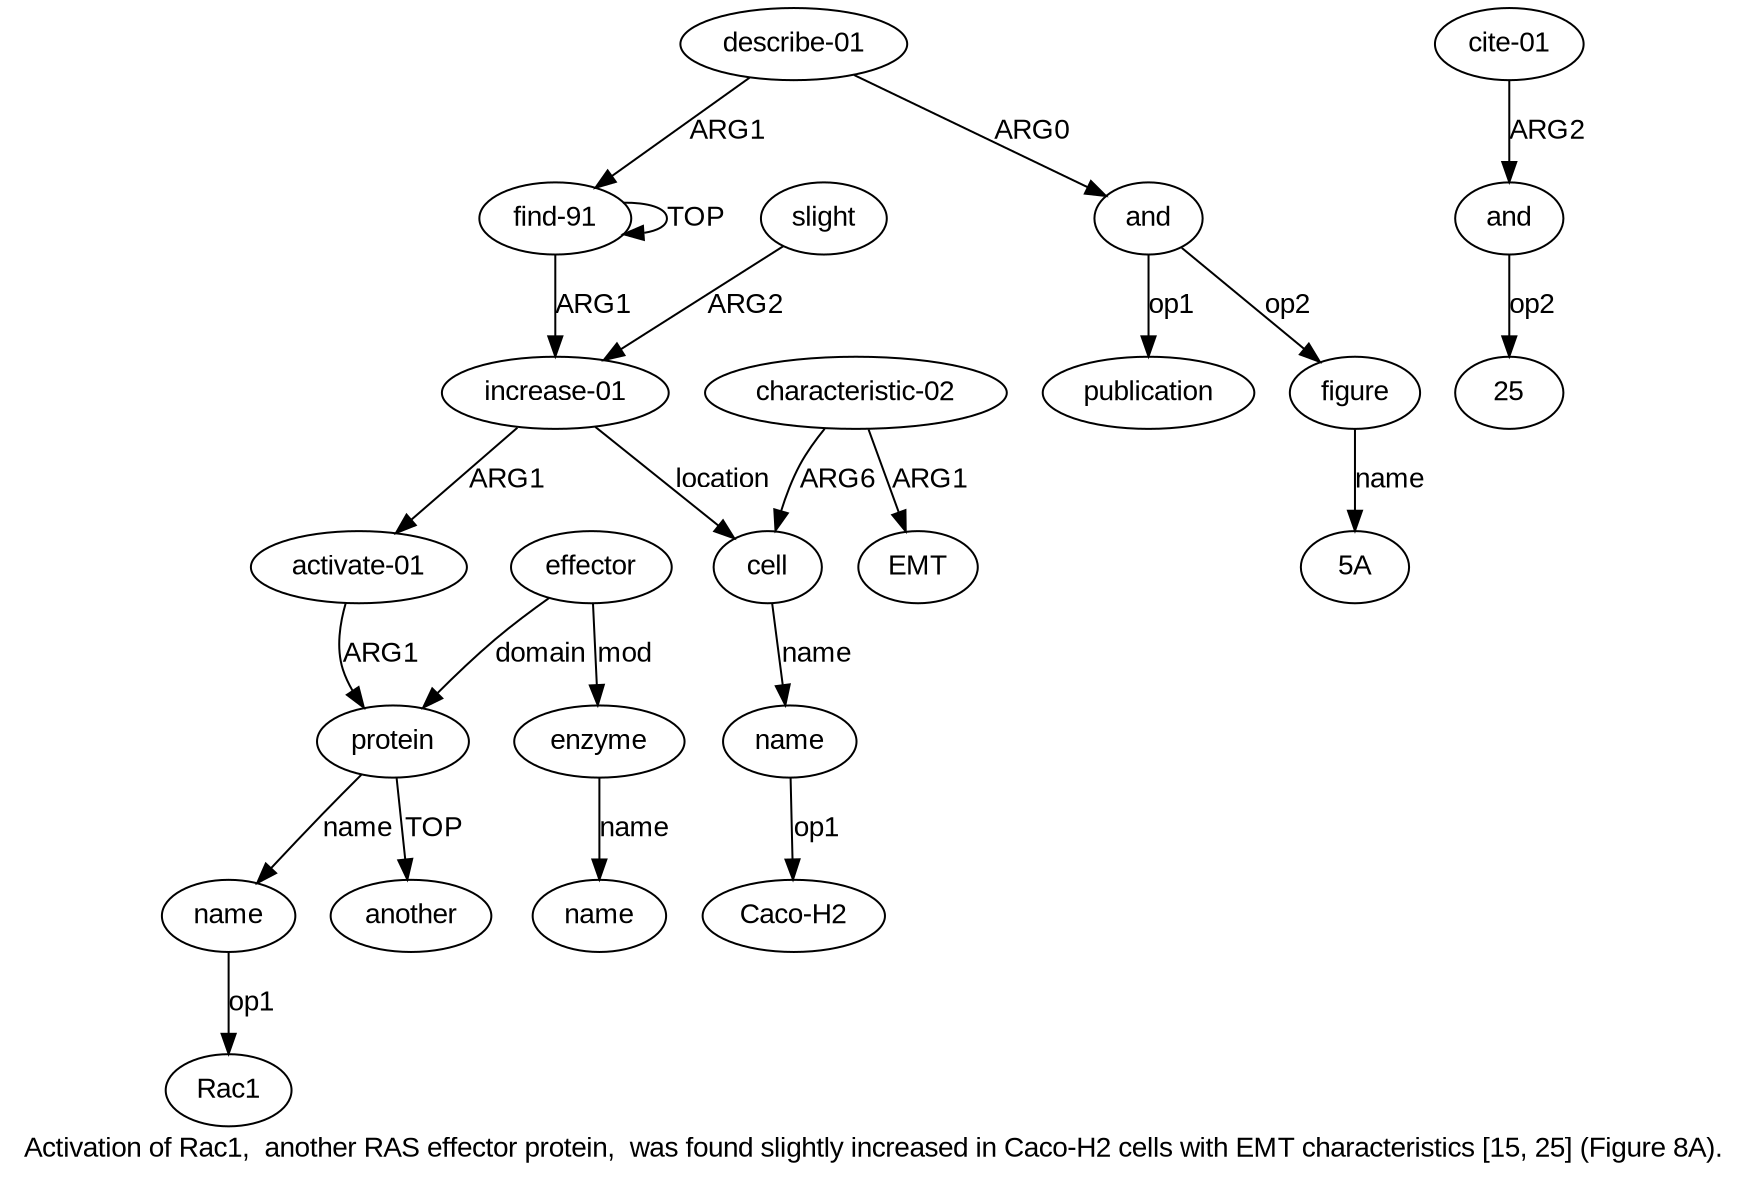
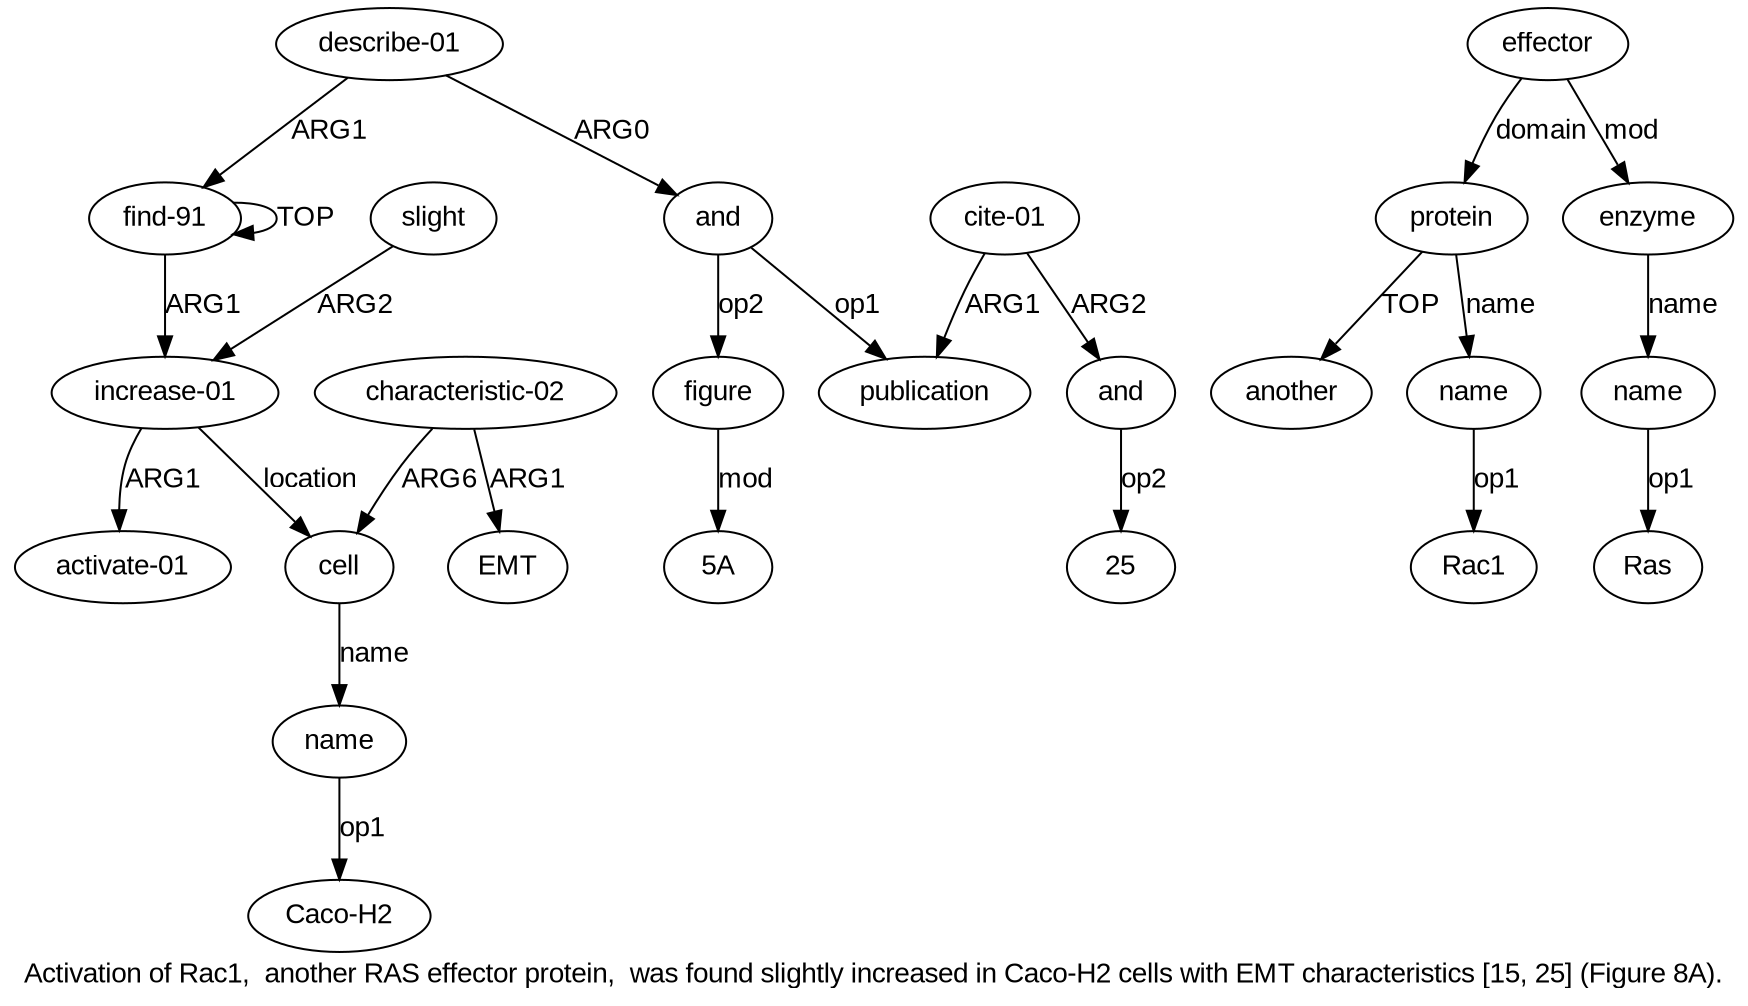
edge "cite-01" -> "publication": added, label "ARG1"
edge "figure" -> "5A": label "name" -> "mod"
node "Ras": added
edge "activate-01" -> "protein": removed, label "ARG1"
